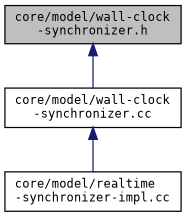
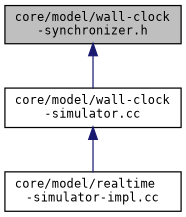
node "core/model/wall-clock -synchronizer.cc": label "core/model/wall-clock -synchronizer.cc" -> "core/model/wall-clock -simulator.cc"
node "core/model/realtime -synchronizer-impl.cc": label "core/model/realtime -synchronizer-impl.cc" -> "core/model/realtime -simulator-impl.cc"
